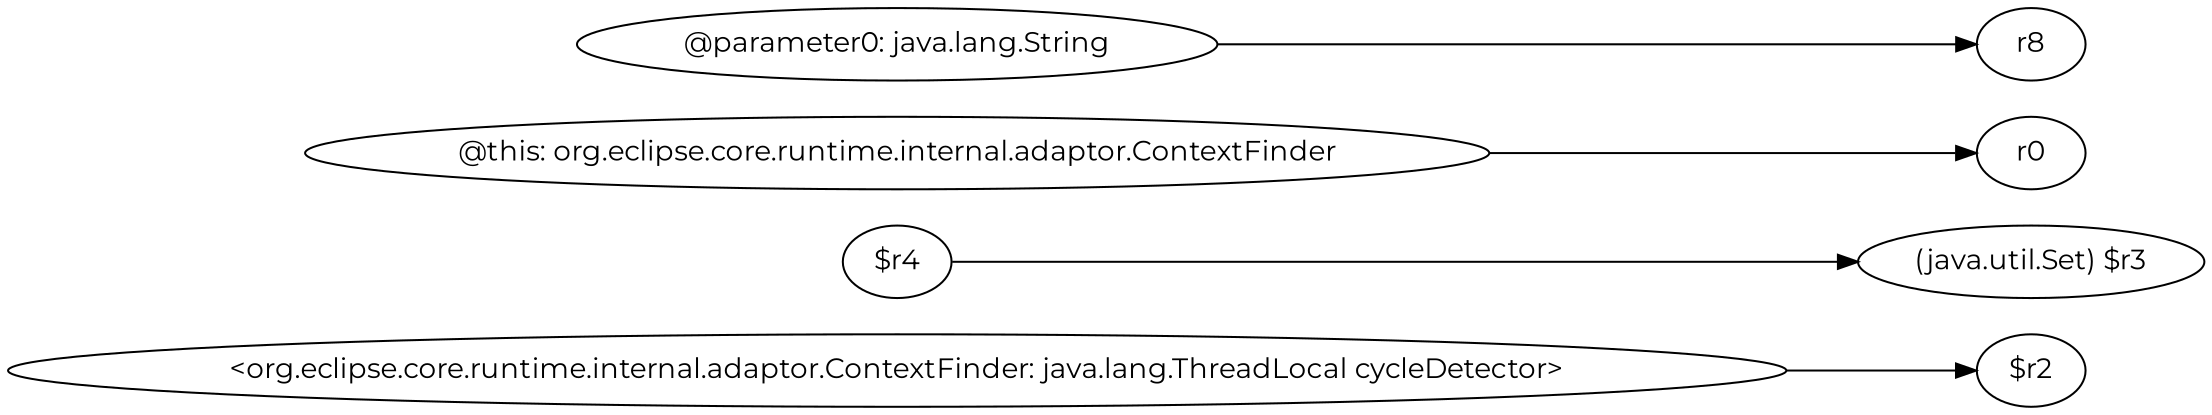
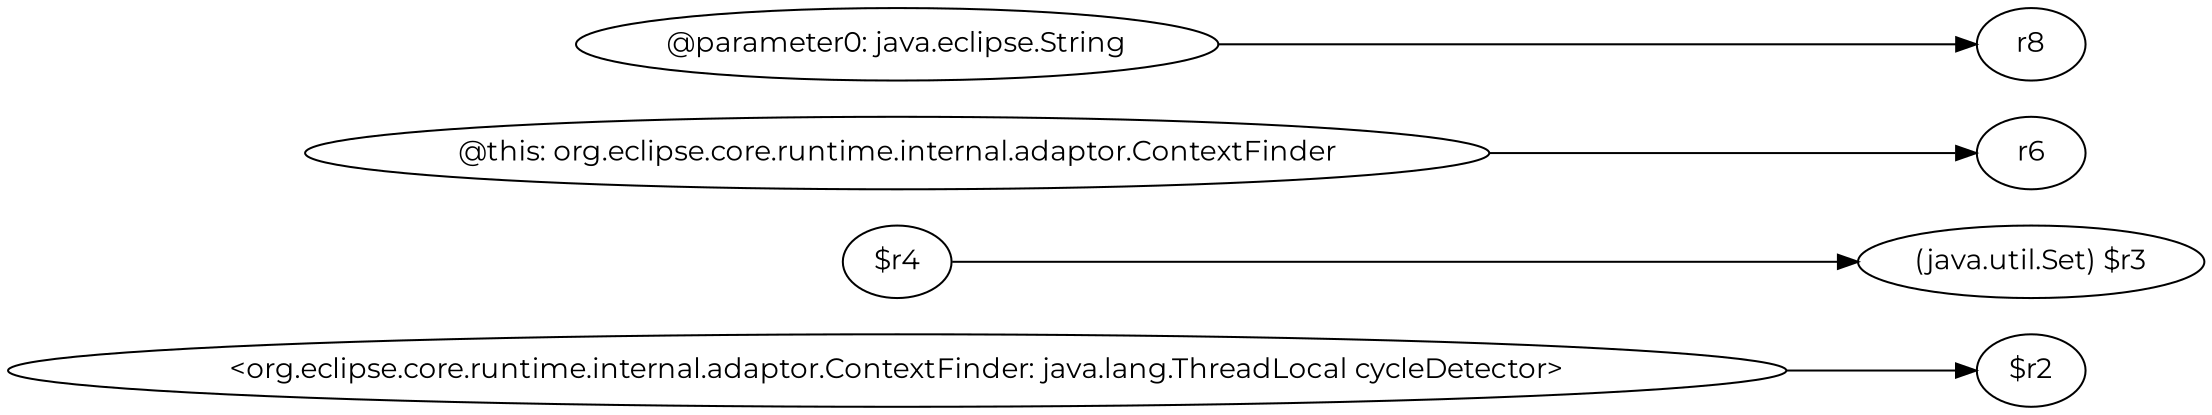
node "@parameter0: java.lang.String": label "@parameter0: java.lang.String" -> "@parameter0: java.eclipse.String"
node "r0": label "r0" -> "r6"
